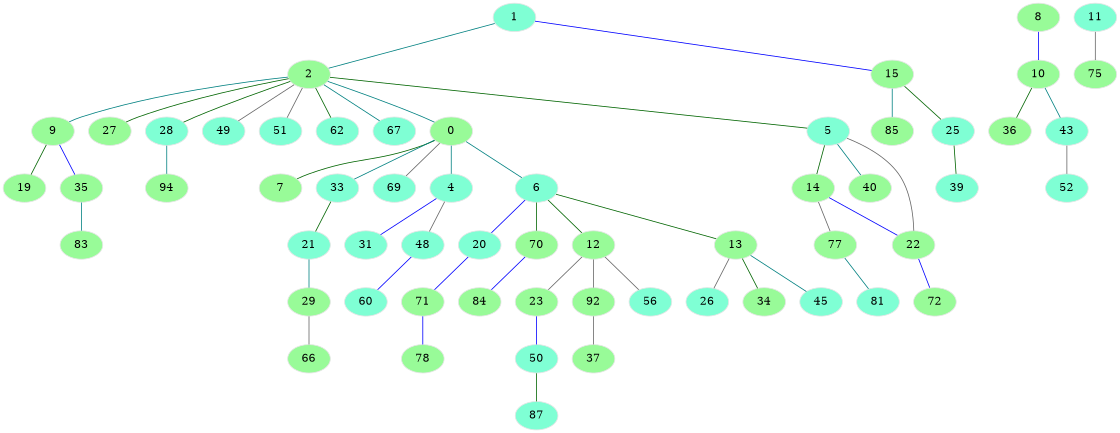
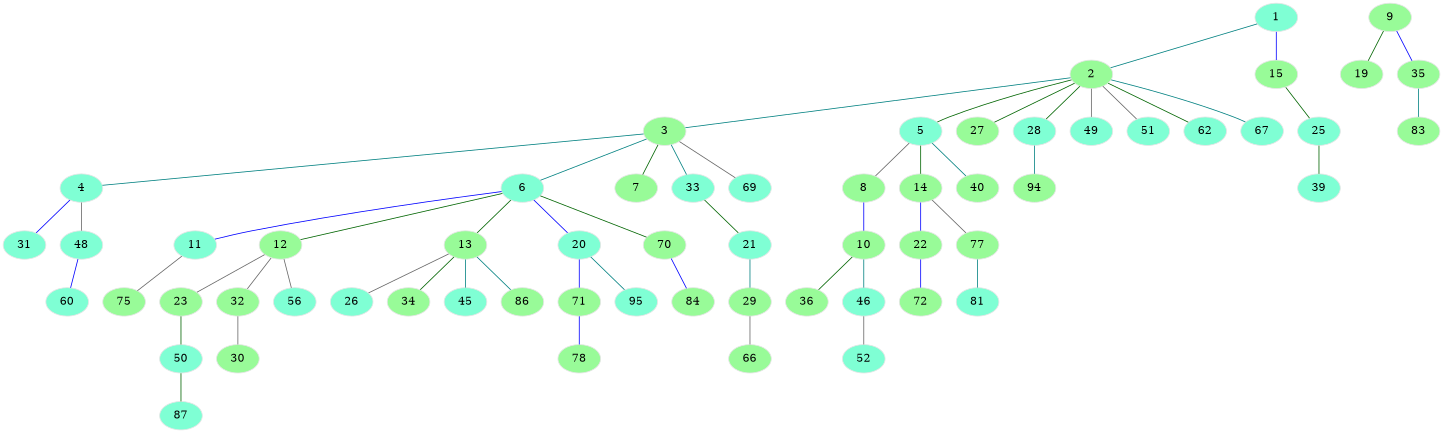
edge "2" -- "9": removed
node "0": label "0" -> "3"
node "85": removed
node "43": label "43" -> "46"
edge "5" -- "22": now "5" -- "8"
edge "6" -- "11": added
node "86": added
node "92": label "92" -> "32"
node "95": added
edge "23" -- "50": color blue -> darkgreen
node "37": label "37" -> "30"
